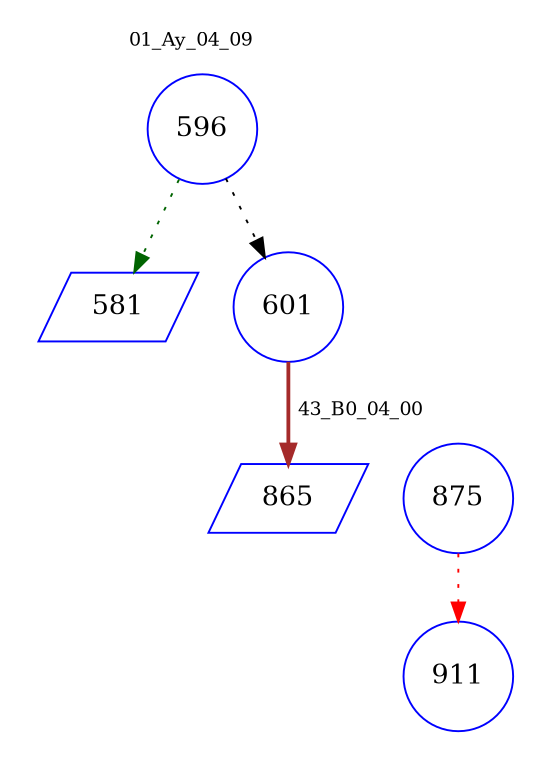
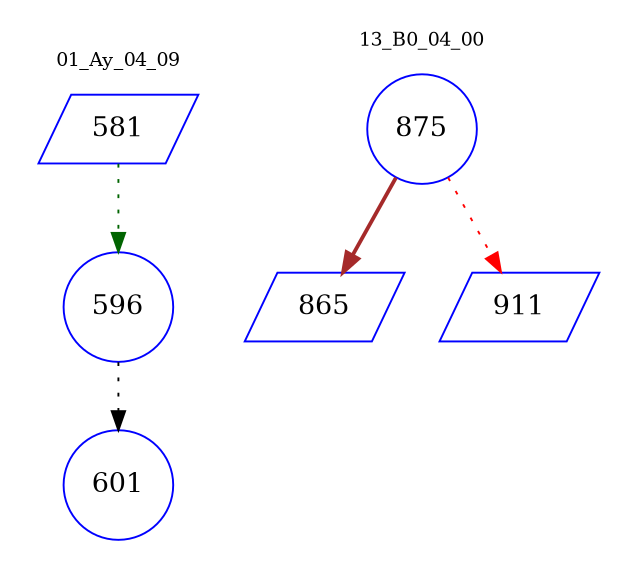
edge "596" -> "581": reversed
edge "601" -> "865": now "875" -> "865"
cluster "43_B0_04_00": label "43_B0_04_00" -> "13_B0_04_00"
node "911": shape circle -> parallelogram
